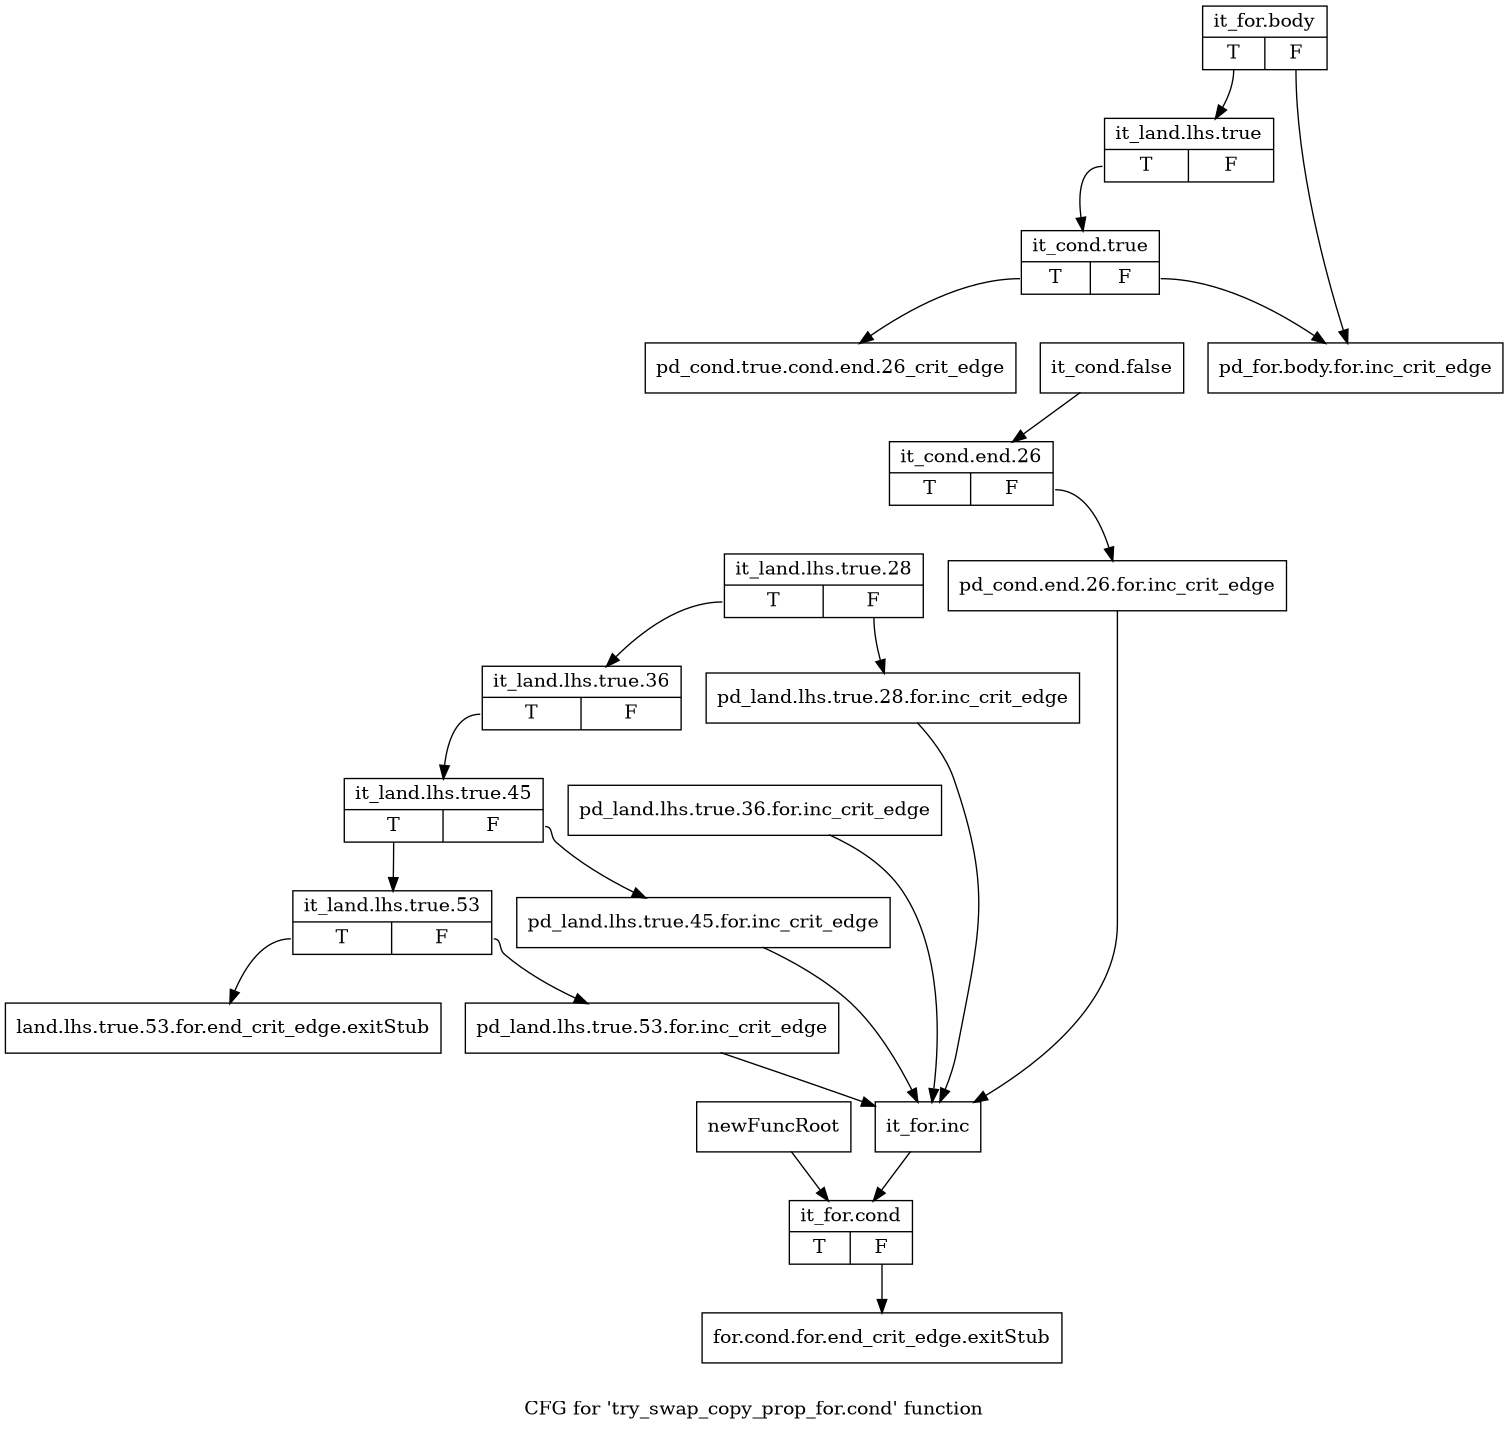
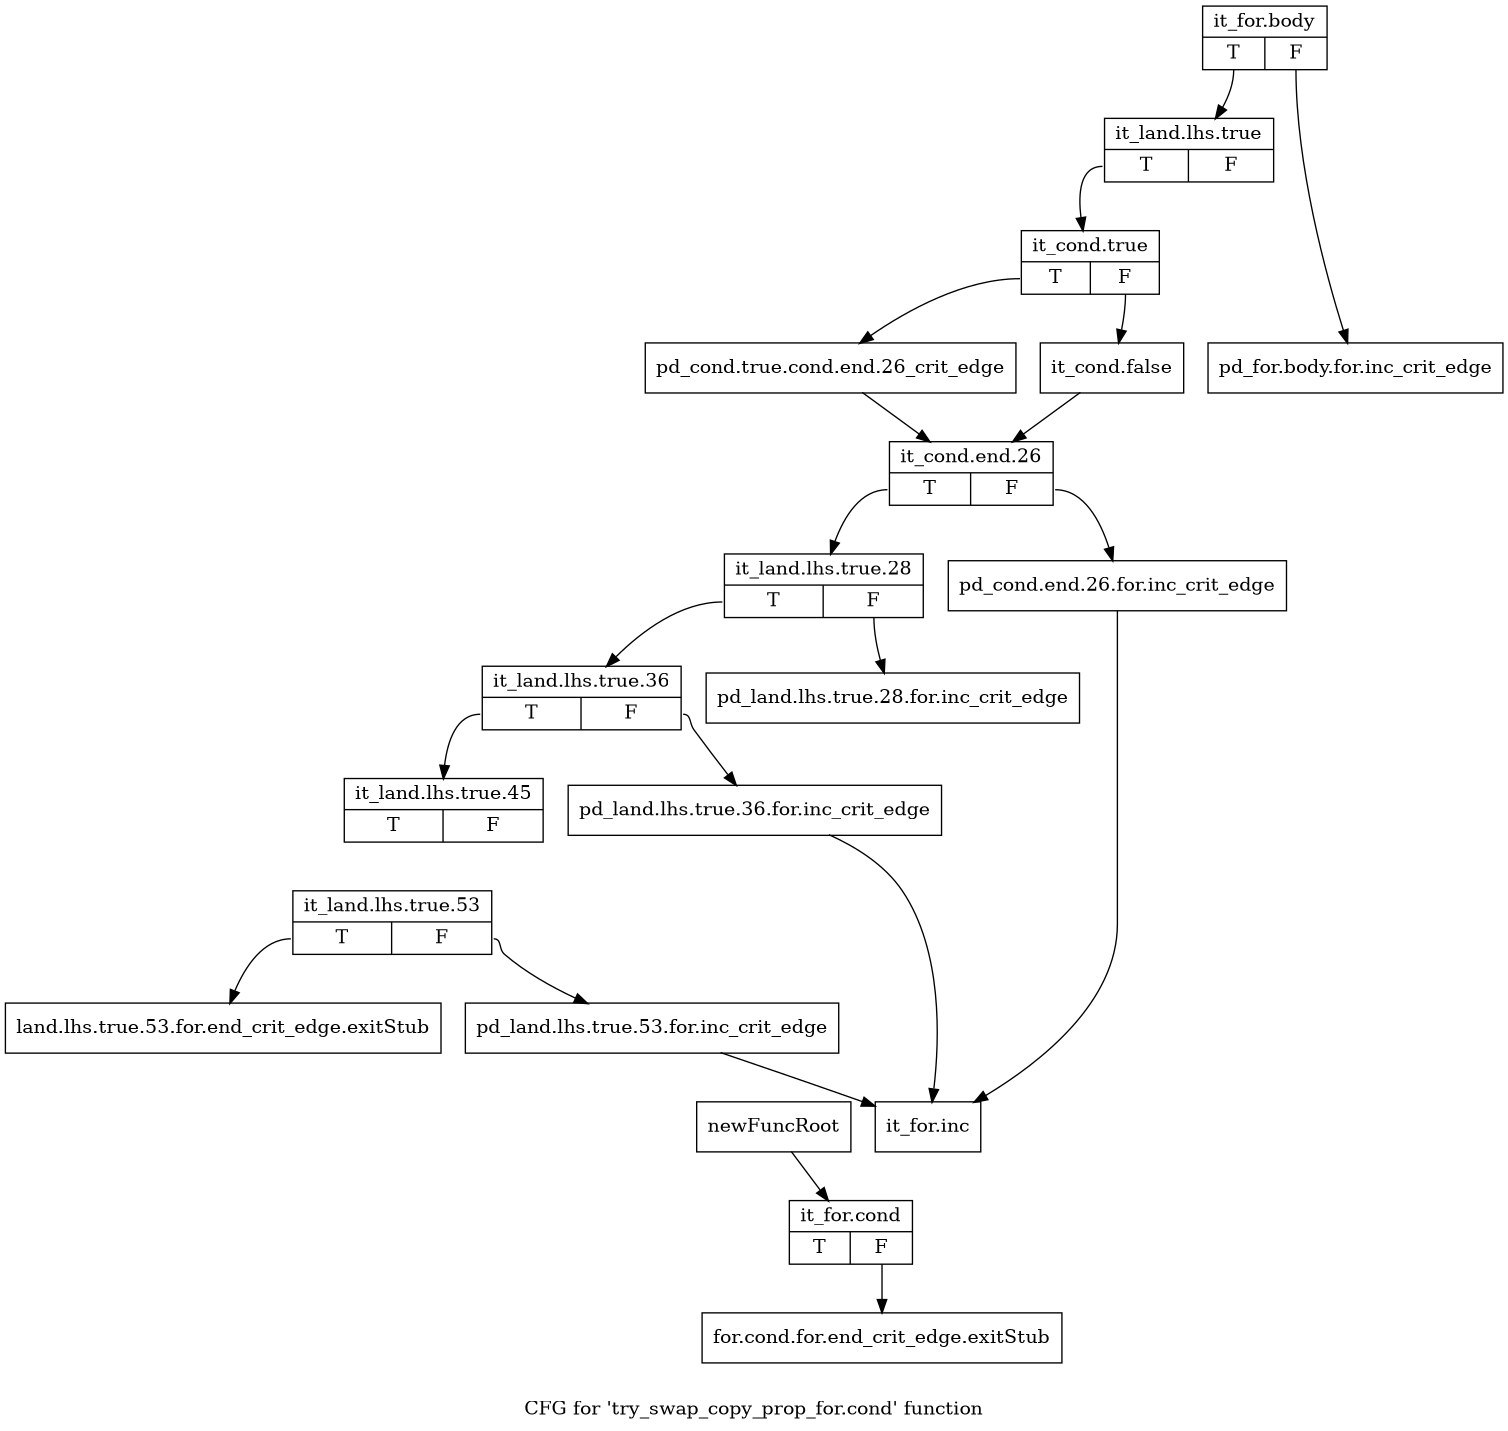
edge "it_cond.true" -> "pd_for.body.for.inc_crit_edge": now "it_cond.true" -> "it_cond.false"
edge "pd_cond.true.cond.end.26_crit_edge" -> "it_cond.end.26": added
edge "it_cond.end.26" -> "it_land.lhs.true.28": added
edge "it_land.lhs.true.36" -> "pd_land.lhs.true.36.for.inc_crit_edge": added
edge "it_land.lhs.true.45" -> "it_land.lhs.true.53": removed
edge "pd_land.lhs.true.28.for.inc_crit_edge" -> "it_for.inc": removed
node "pd_land.lhs.true.45.for.inc_crit_edge": removed
edge "it_for.inc" -> "it_for.cond": removed
